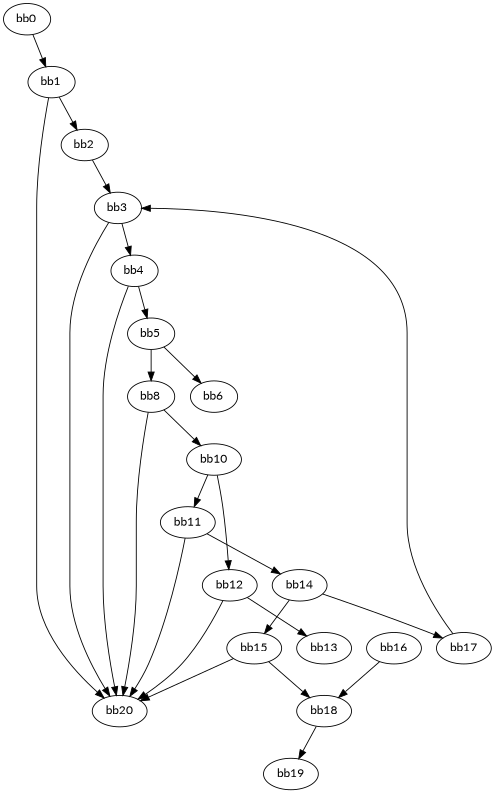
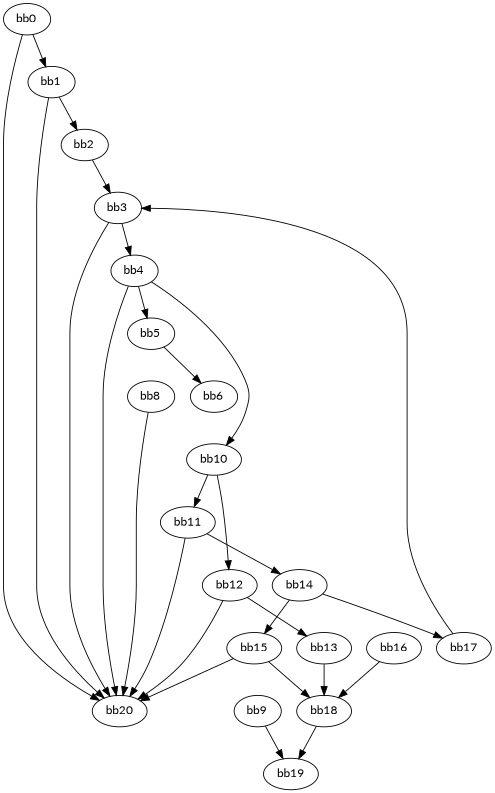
edge "bb5" -> "bb8": removed
edge "bb0" -> "bb20": added
edge "bb8" -> "bb10": now "bb4" -> "bb10"
edge "bb13" -> "bb18": added
node "bb9": added
